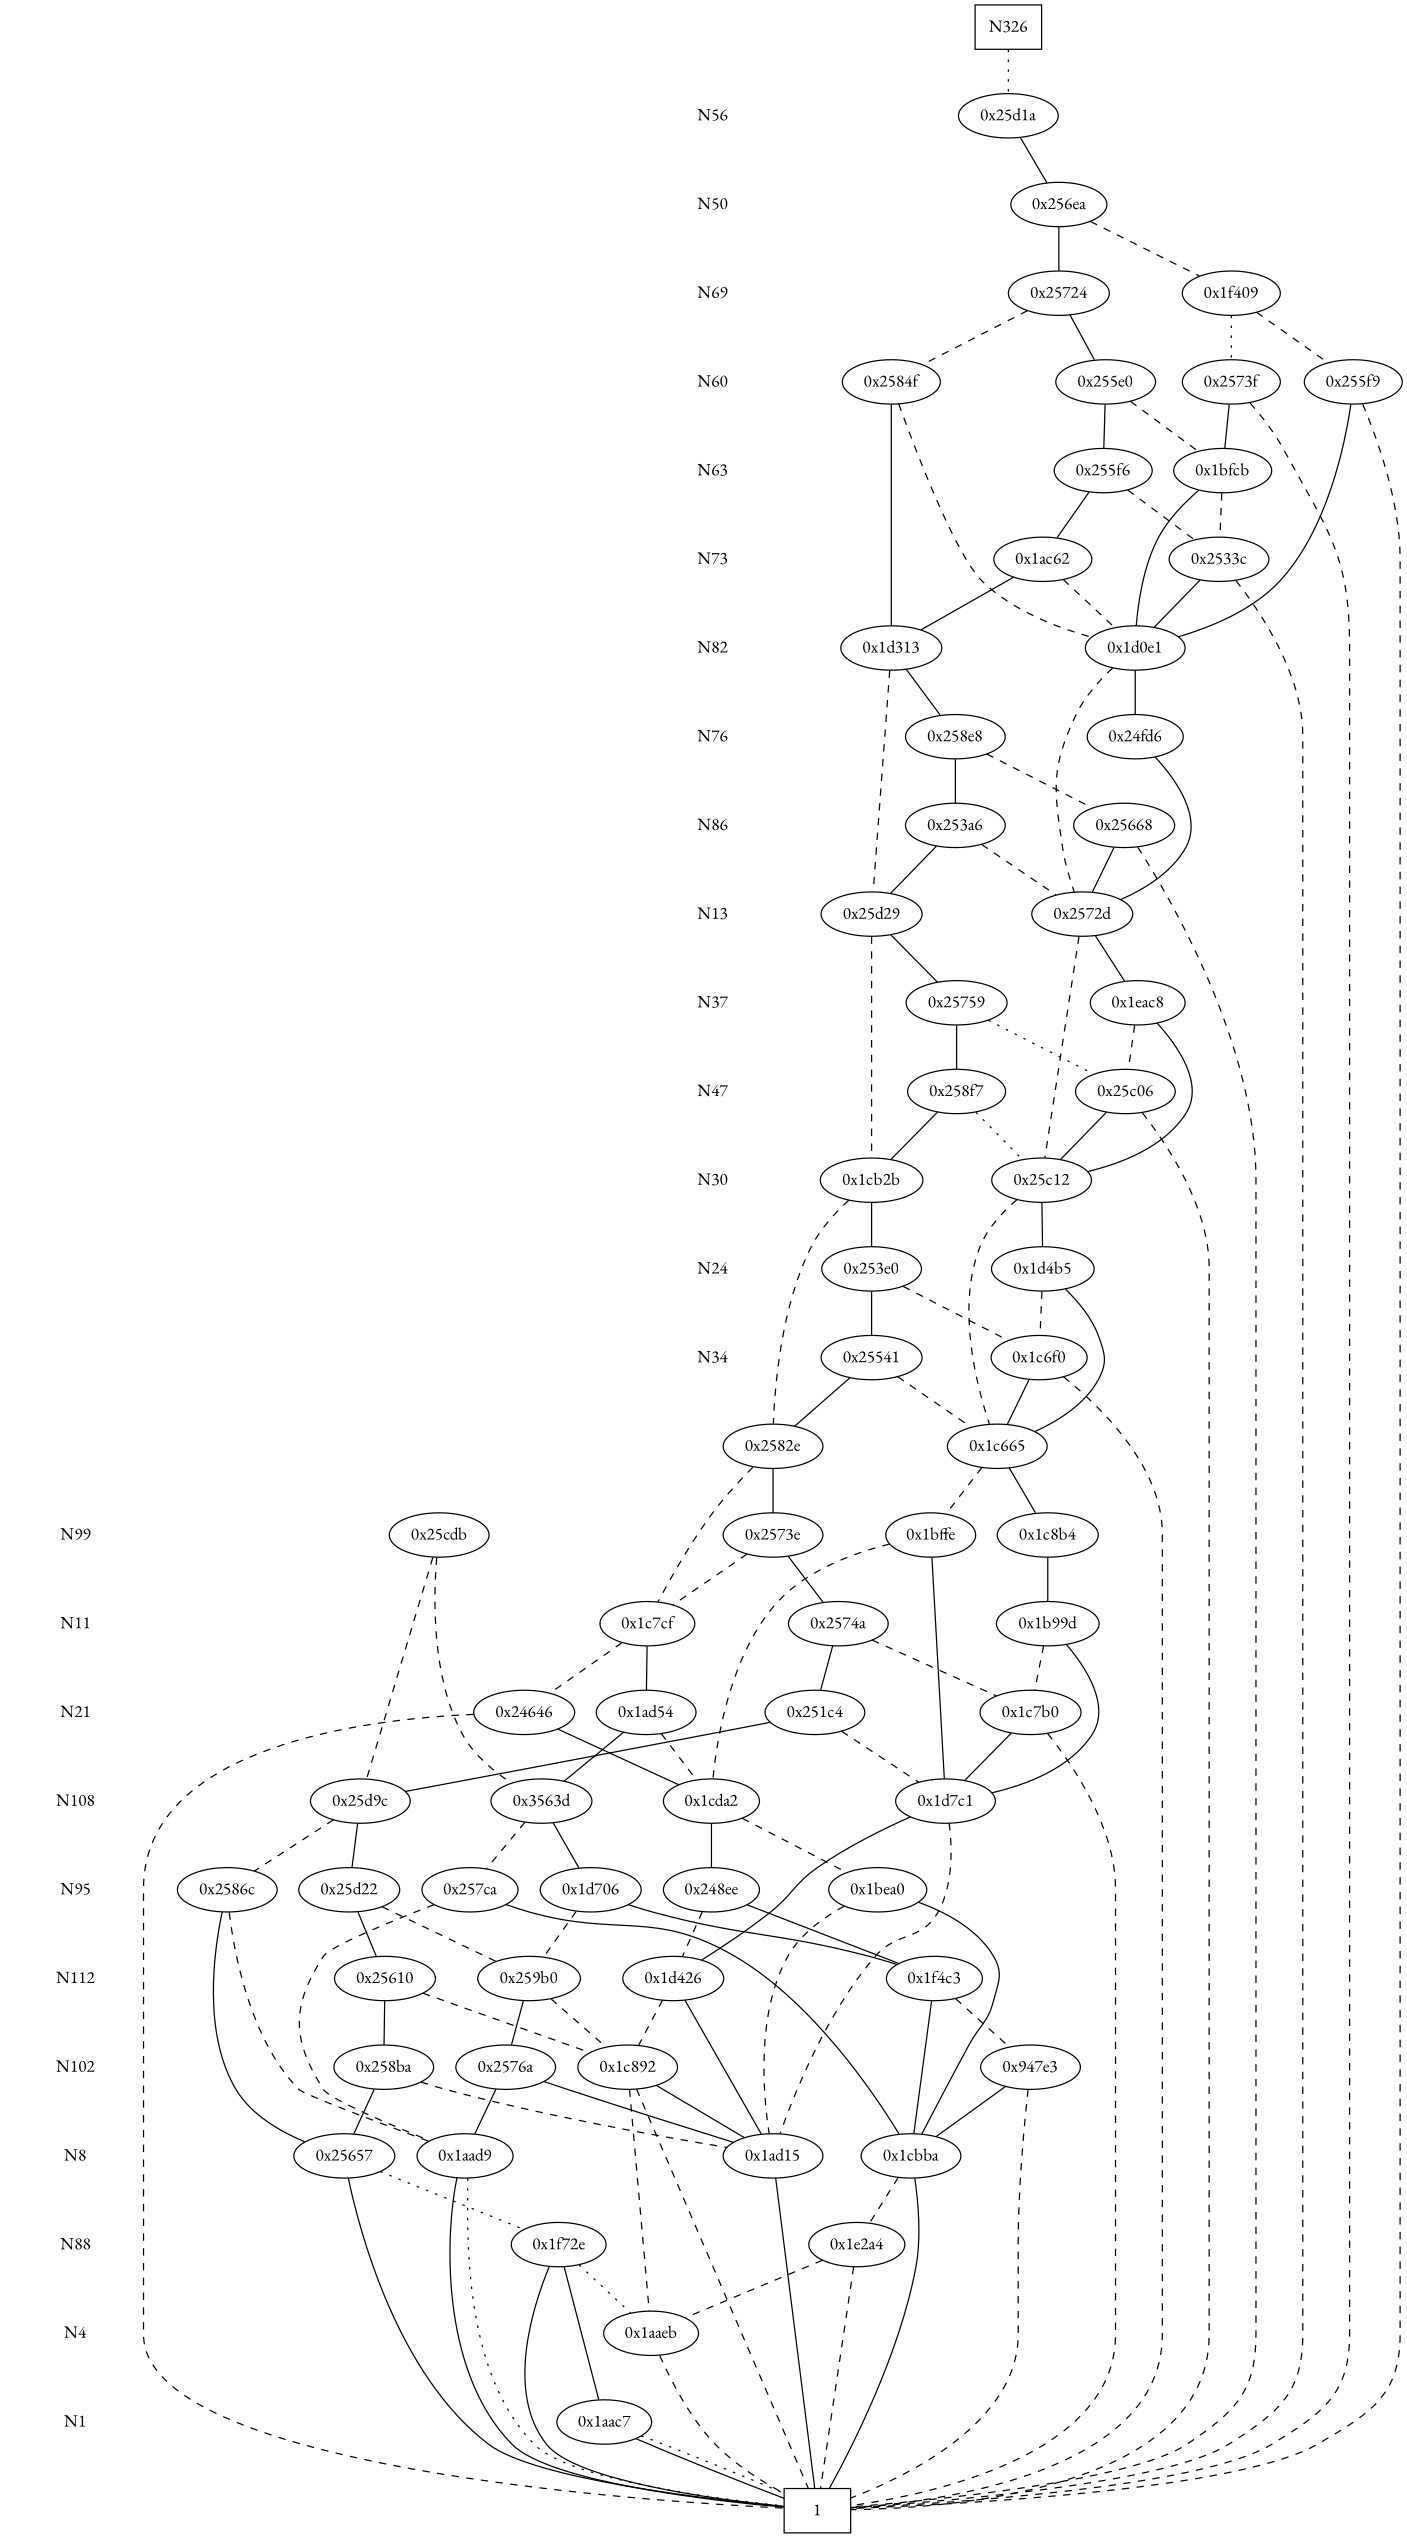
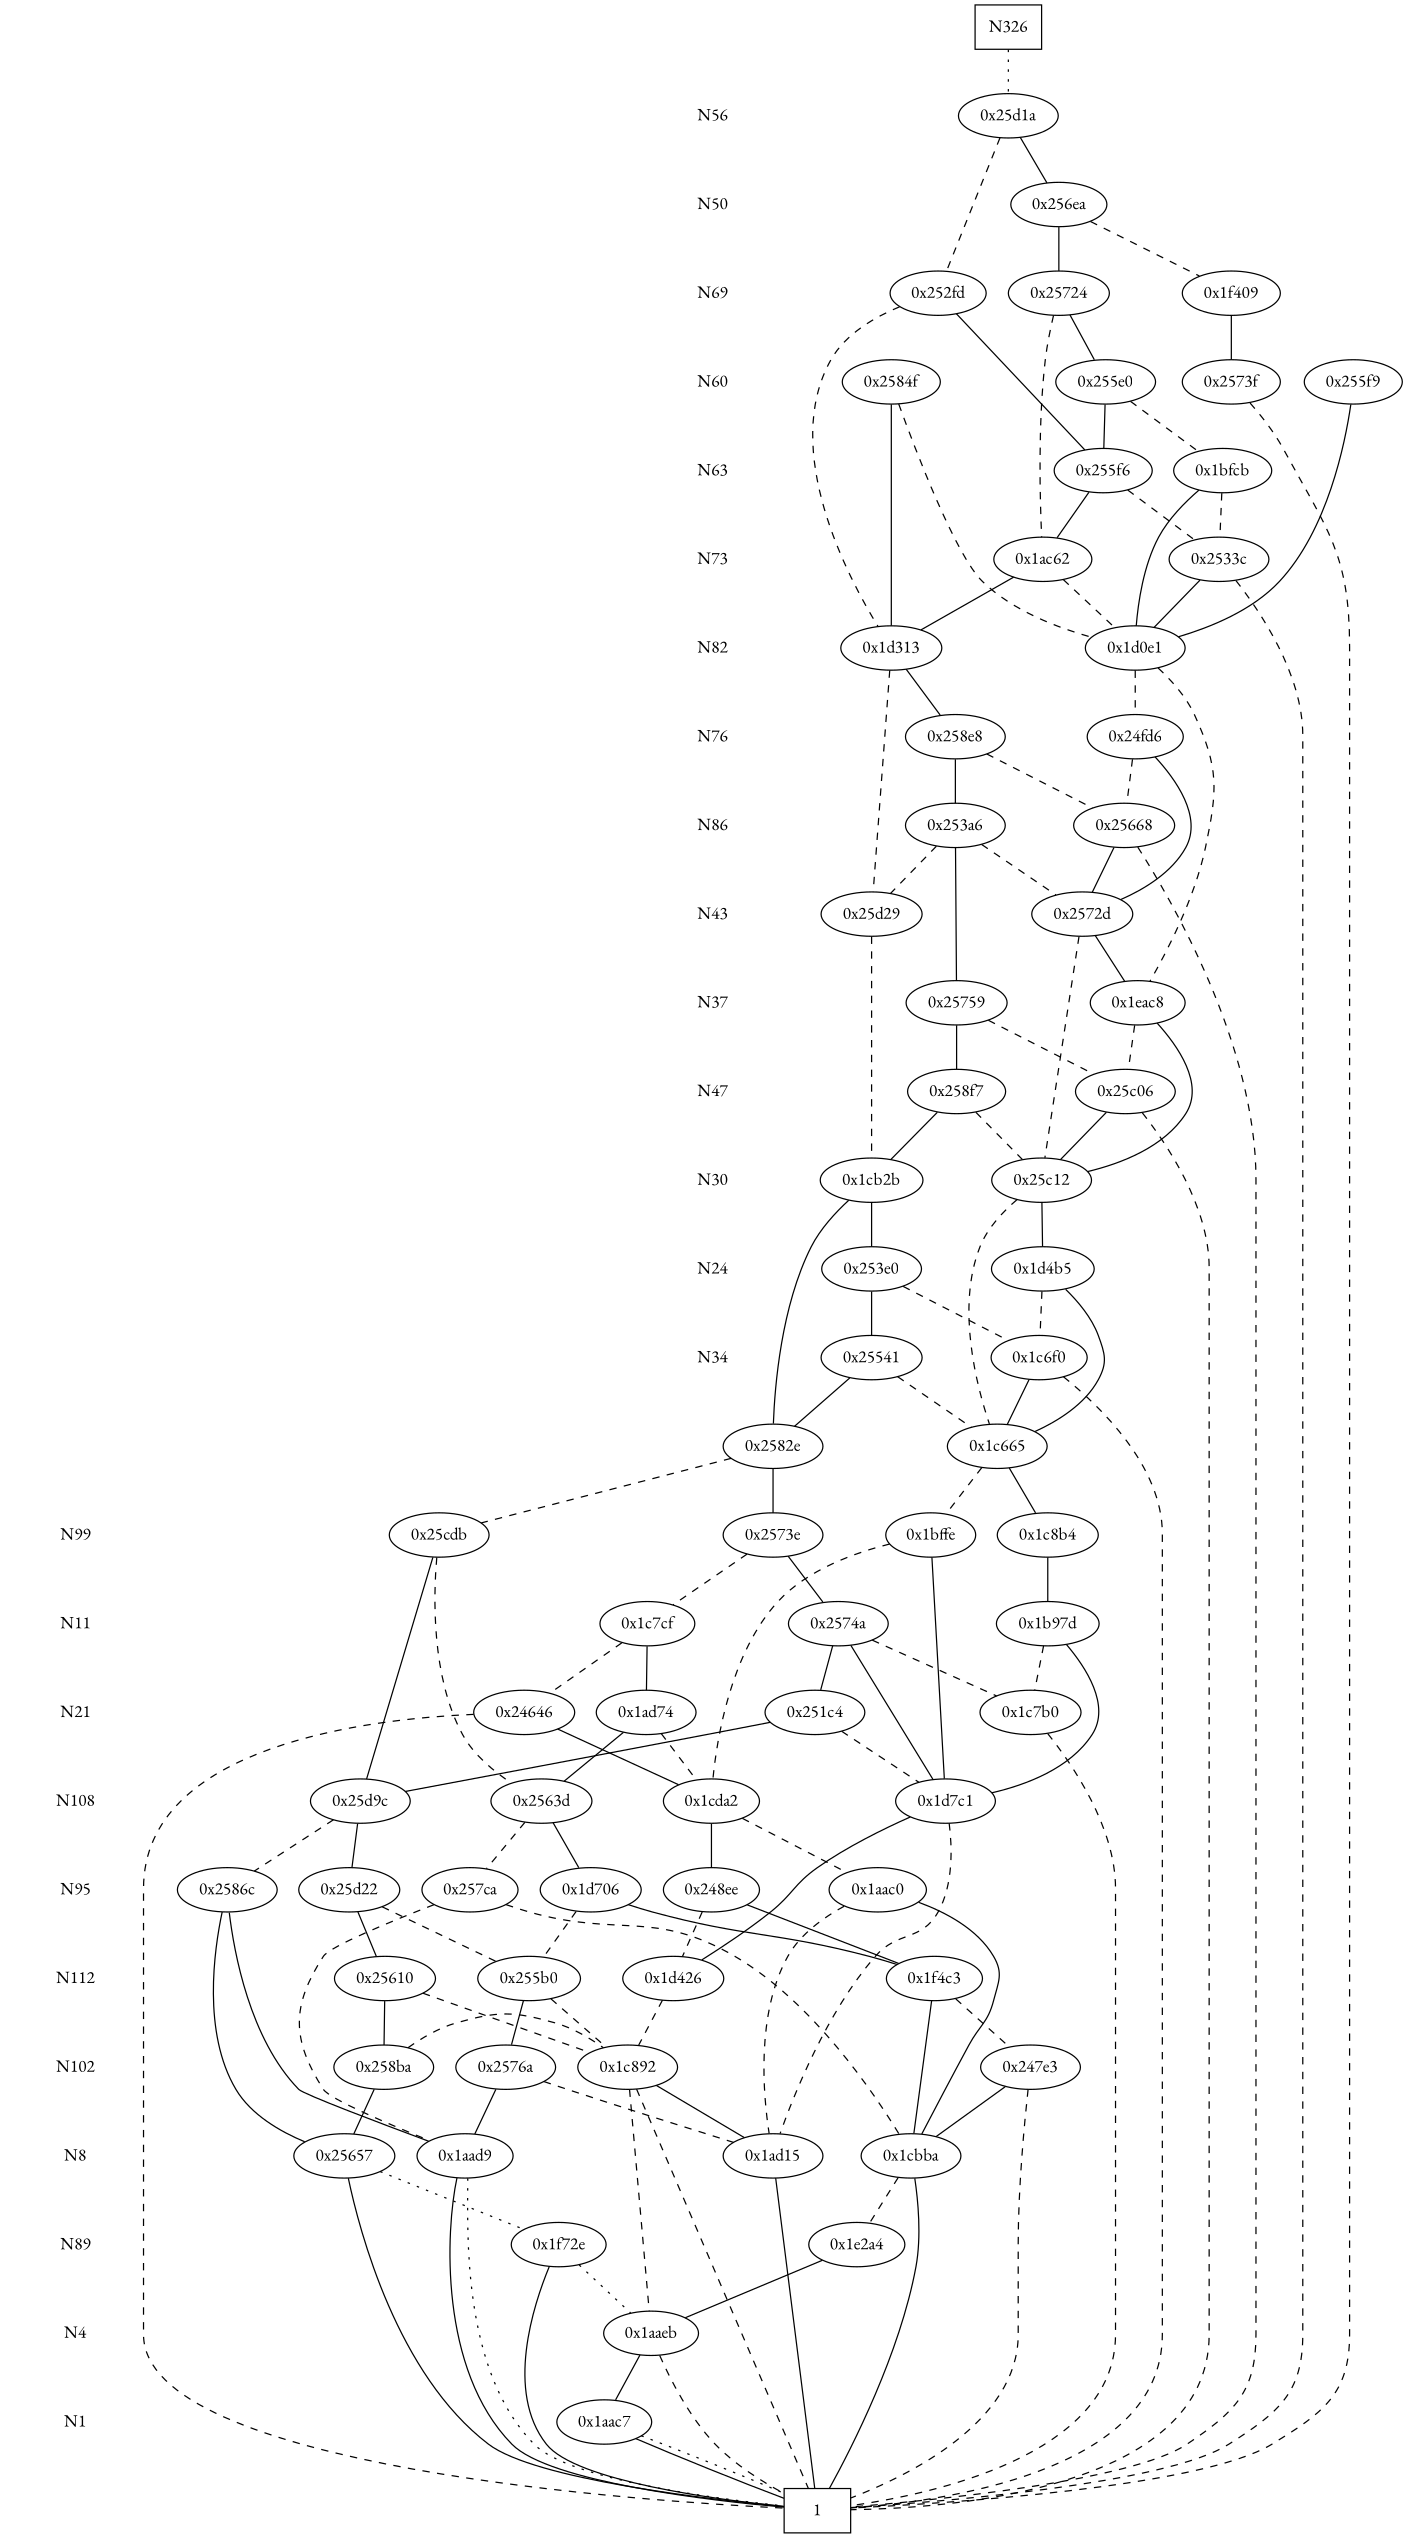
node "0x252fd": added
edge "0x25724" -- "0x2584f": now "0x25724" -- "0x1ac62"
edge "0x1f409" -- "0x2573f": style dotted -> solid
edge "0x1f409" -- "0x255f9": removed
edge "0x2573f" -- "0x1bfcb": removed
edge "0x1d0e1" -- "0x24fd6": style solid -> dashed
edge "0x1d0e1" -- "0x2572d": now "0x1d0e1" -- "0x1eac8"
edge "0x24fd6" -- "0x25668": added
edge "0x253a6" -- "0x25d29": style solid -> dashed
node "N13": label "N13" -> "N43"
edge "0x25d29" -- "0x25759": now "0x253a6" -- "0x25759"
edge "0x25759" -- "0x25c06": style dotted -> dashed
edge "0x258f7" -- "0x25c12": style dotted -> dashed
edge "0x1cb2b" -- "0x2582e": style dashed -> solid
edge "0x2582e" -- "0x1c7cf": now "0x2582e" -- "0x25cdb"
node "0x1b99d": label "0x1b99d" -> "0x1b97d"
edge "0x25cdb" -- "0x25d9c": style dashed -> solid
edge "0x255f9" -- "1": removed
node "0x1ad54": label "0x1ad54" -> "0x1ad74"
edge "0x1c7b0" -- "0x1d7c1": now "0x2574a" -- "0x1d7c1"
node "0x3563d": label "0x3563d" -> "0x2563d"
node "0x1bea0": label "0x1bea0" -> "0x1aac0"
edge "0x257ca" -- "0x1cbba": style solid -> dashed
node "0x259b0": label "0x259b0" -> "0x255b0"
edge "0x1d426" -- "0x1ad15": removed
node "0x947e3": label "0x947e3" -> "0x247e3"
edge "0x2586c" -- "0x1aad9": style dashed -> solid
edge "0x2576a" -- "0x1ad15": style solid -> dashed
edge "0x258ba" -- "0x1ad15": now "0x258ba" -- "0x1c892"
node "N88": label "N88" -> "N89"
edge "0x1e2a4" -- "0x1aaeb": style dashed -> solid
edge "0x1f72e" -- "0x1aac7": now "0x1aaeb" -- "0x1aac7"
edge "0x1e2a4" -- "1": removed
